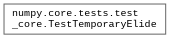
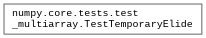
node "numpy.core.tests.test _core.TestTemporaryElide": label "numpy.core.tests.test _core.TestTemporaryElide" -> "numpy.core.tests.test _multiarray.TestTemporaryElide"
